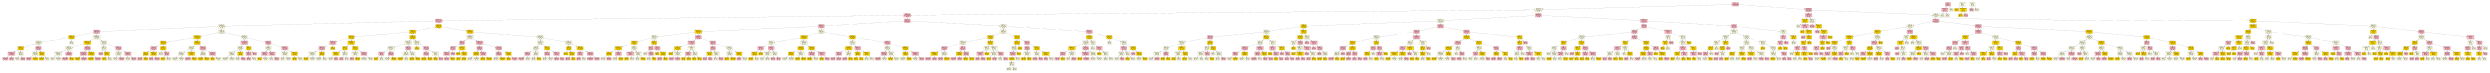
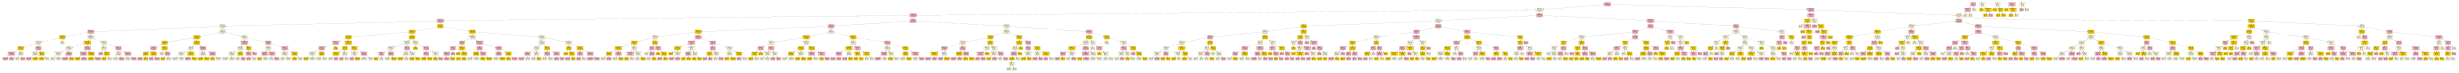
node "level_ATR <= 2.5 samples = 28 value = [10, 18] class = XXX": removed
node "samples = 35 value = [20, 15] class = Top5": removed
